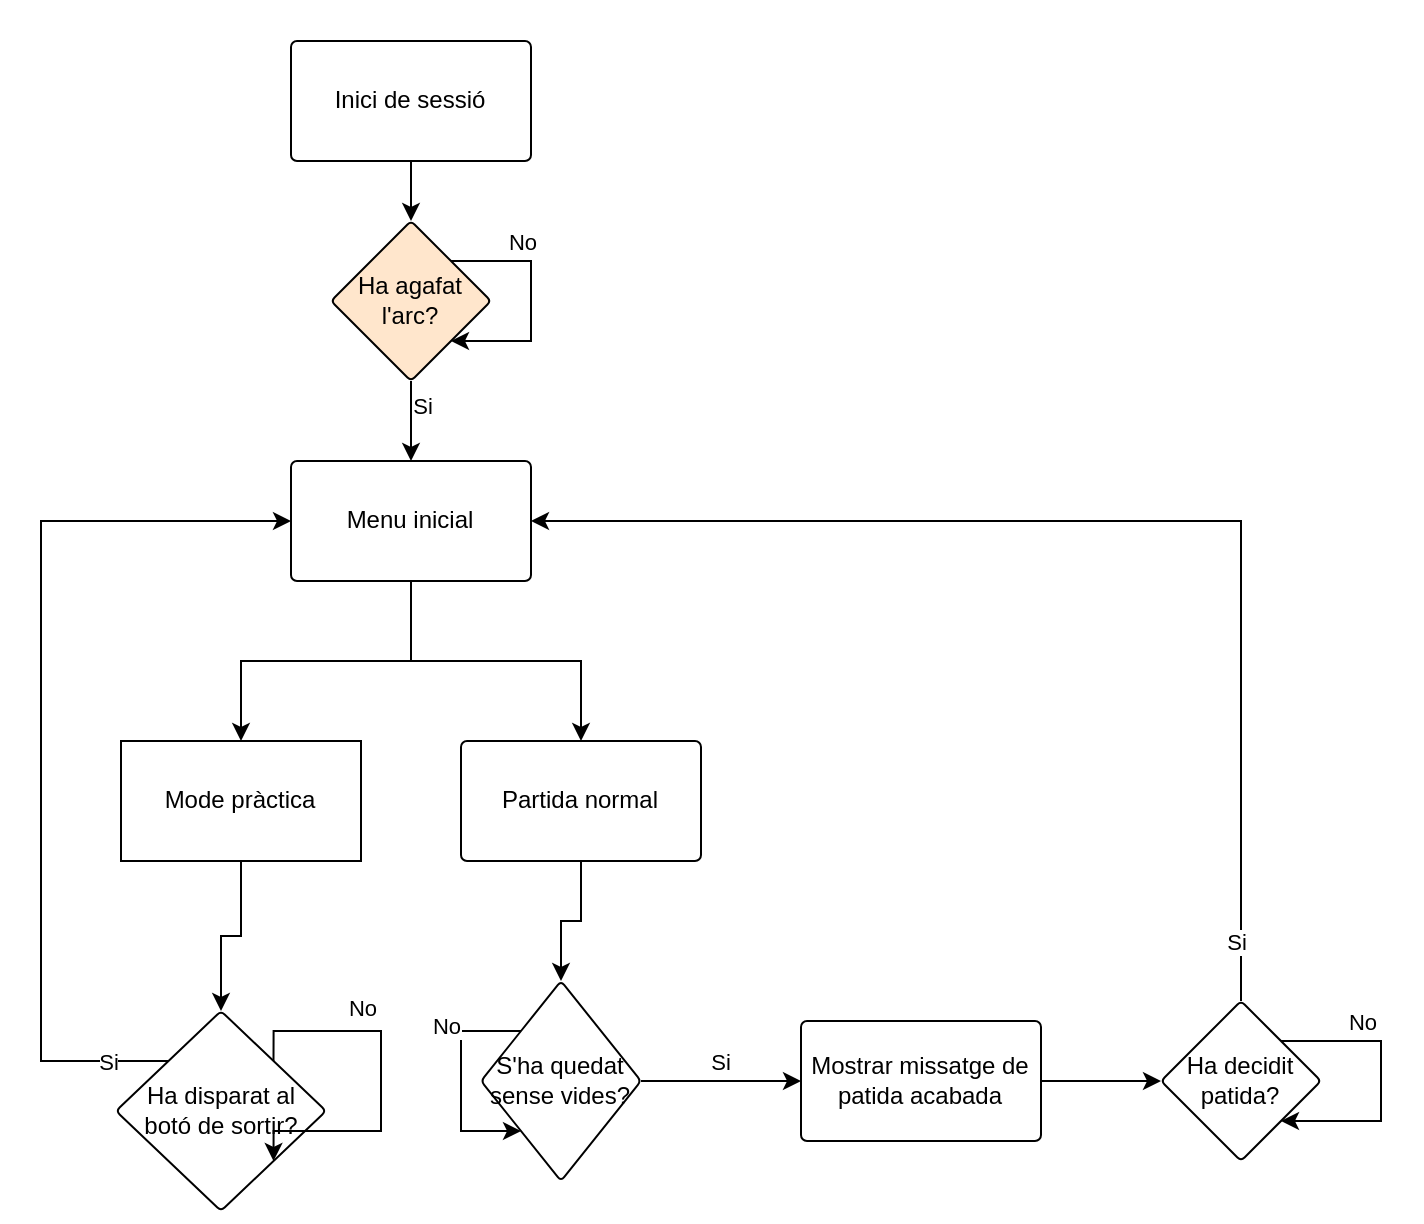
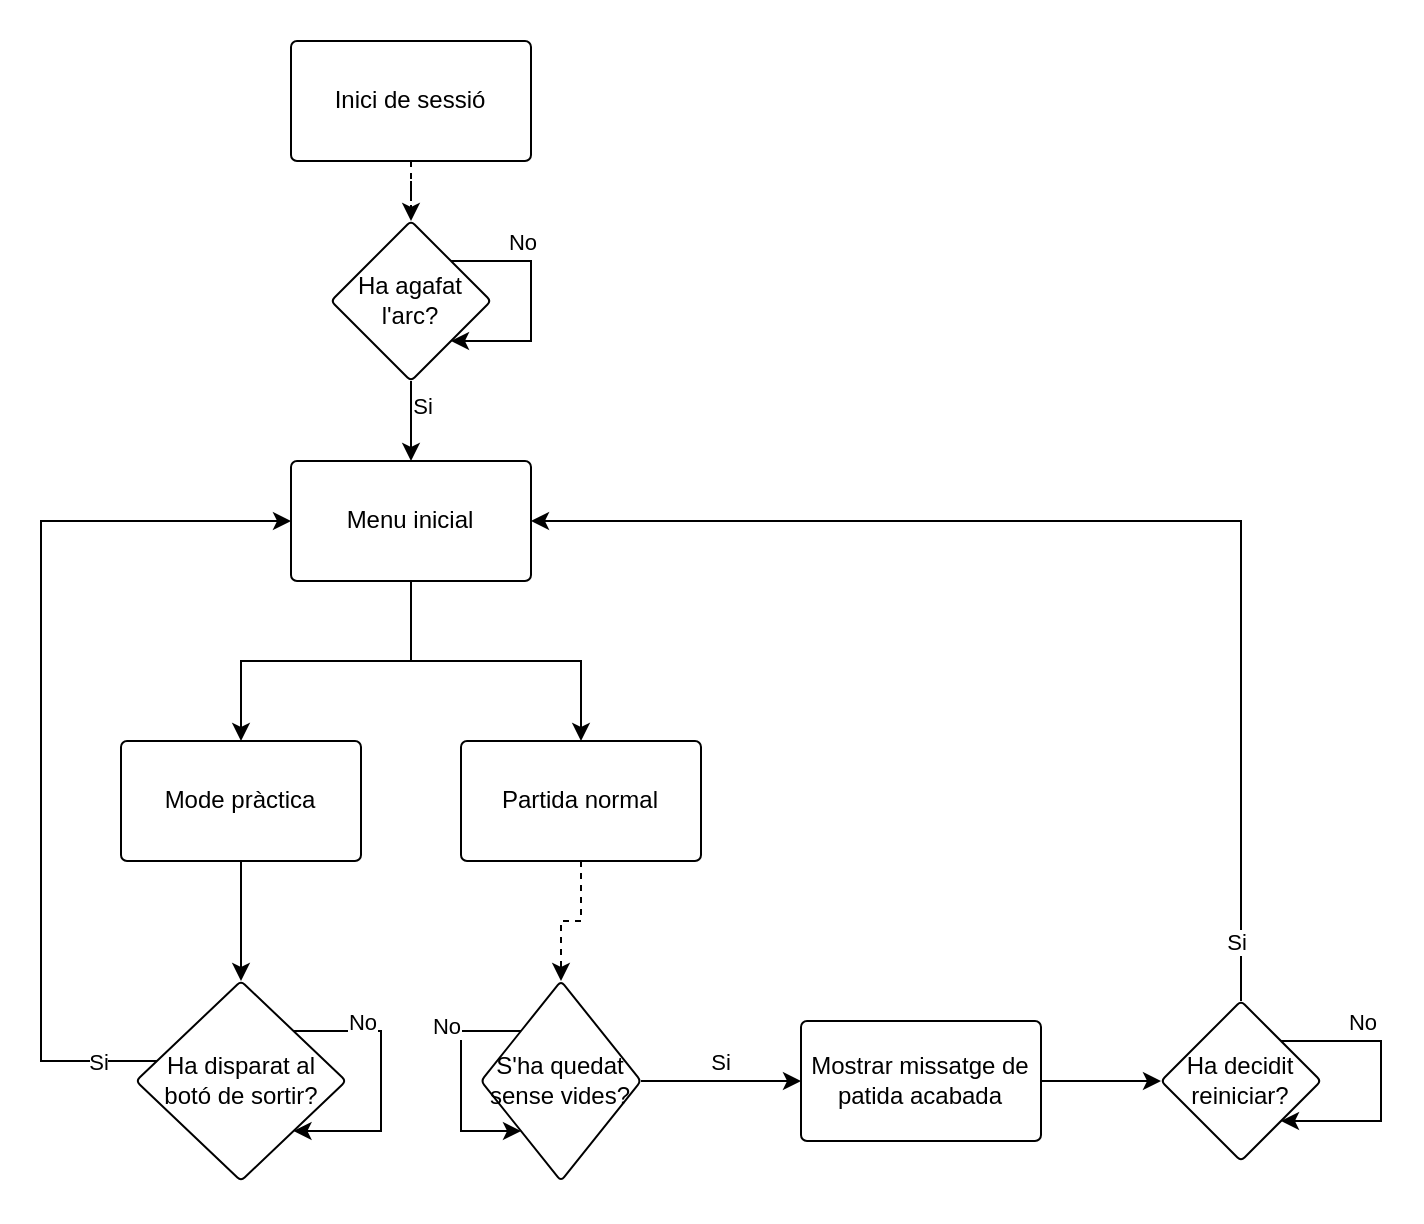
edge "Inici de sessió" -> "Ha agafat l'arc?": style solid -> dashed
node "Ha agafat l'arc?": fillcolor #ffe6cc -> #ffffff
node "Mode pràctica": shape rectangle -> rounded rectangle
edge "Partida normal" -> "S'ha quedat sense vides?": style solid -> dashed
node "Ha decidit patida?": label "Ha decidit patida?" -> "Ha decidit reiniciar?"
node "Ha disparat al botó de sortir?": moved (221, 1111) -> (241, 1081)
